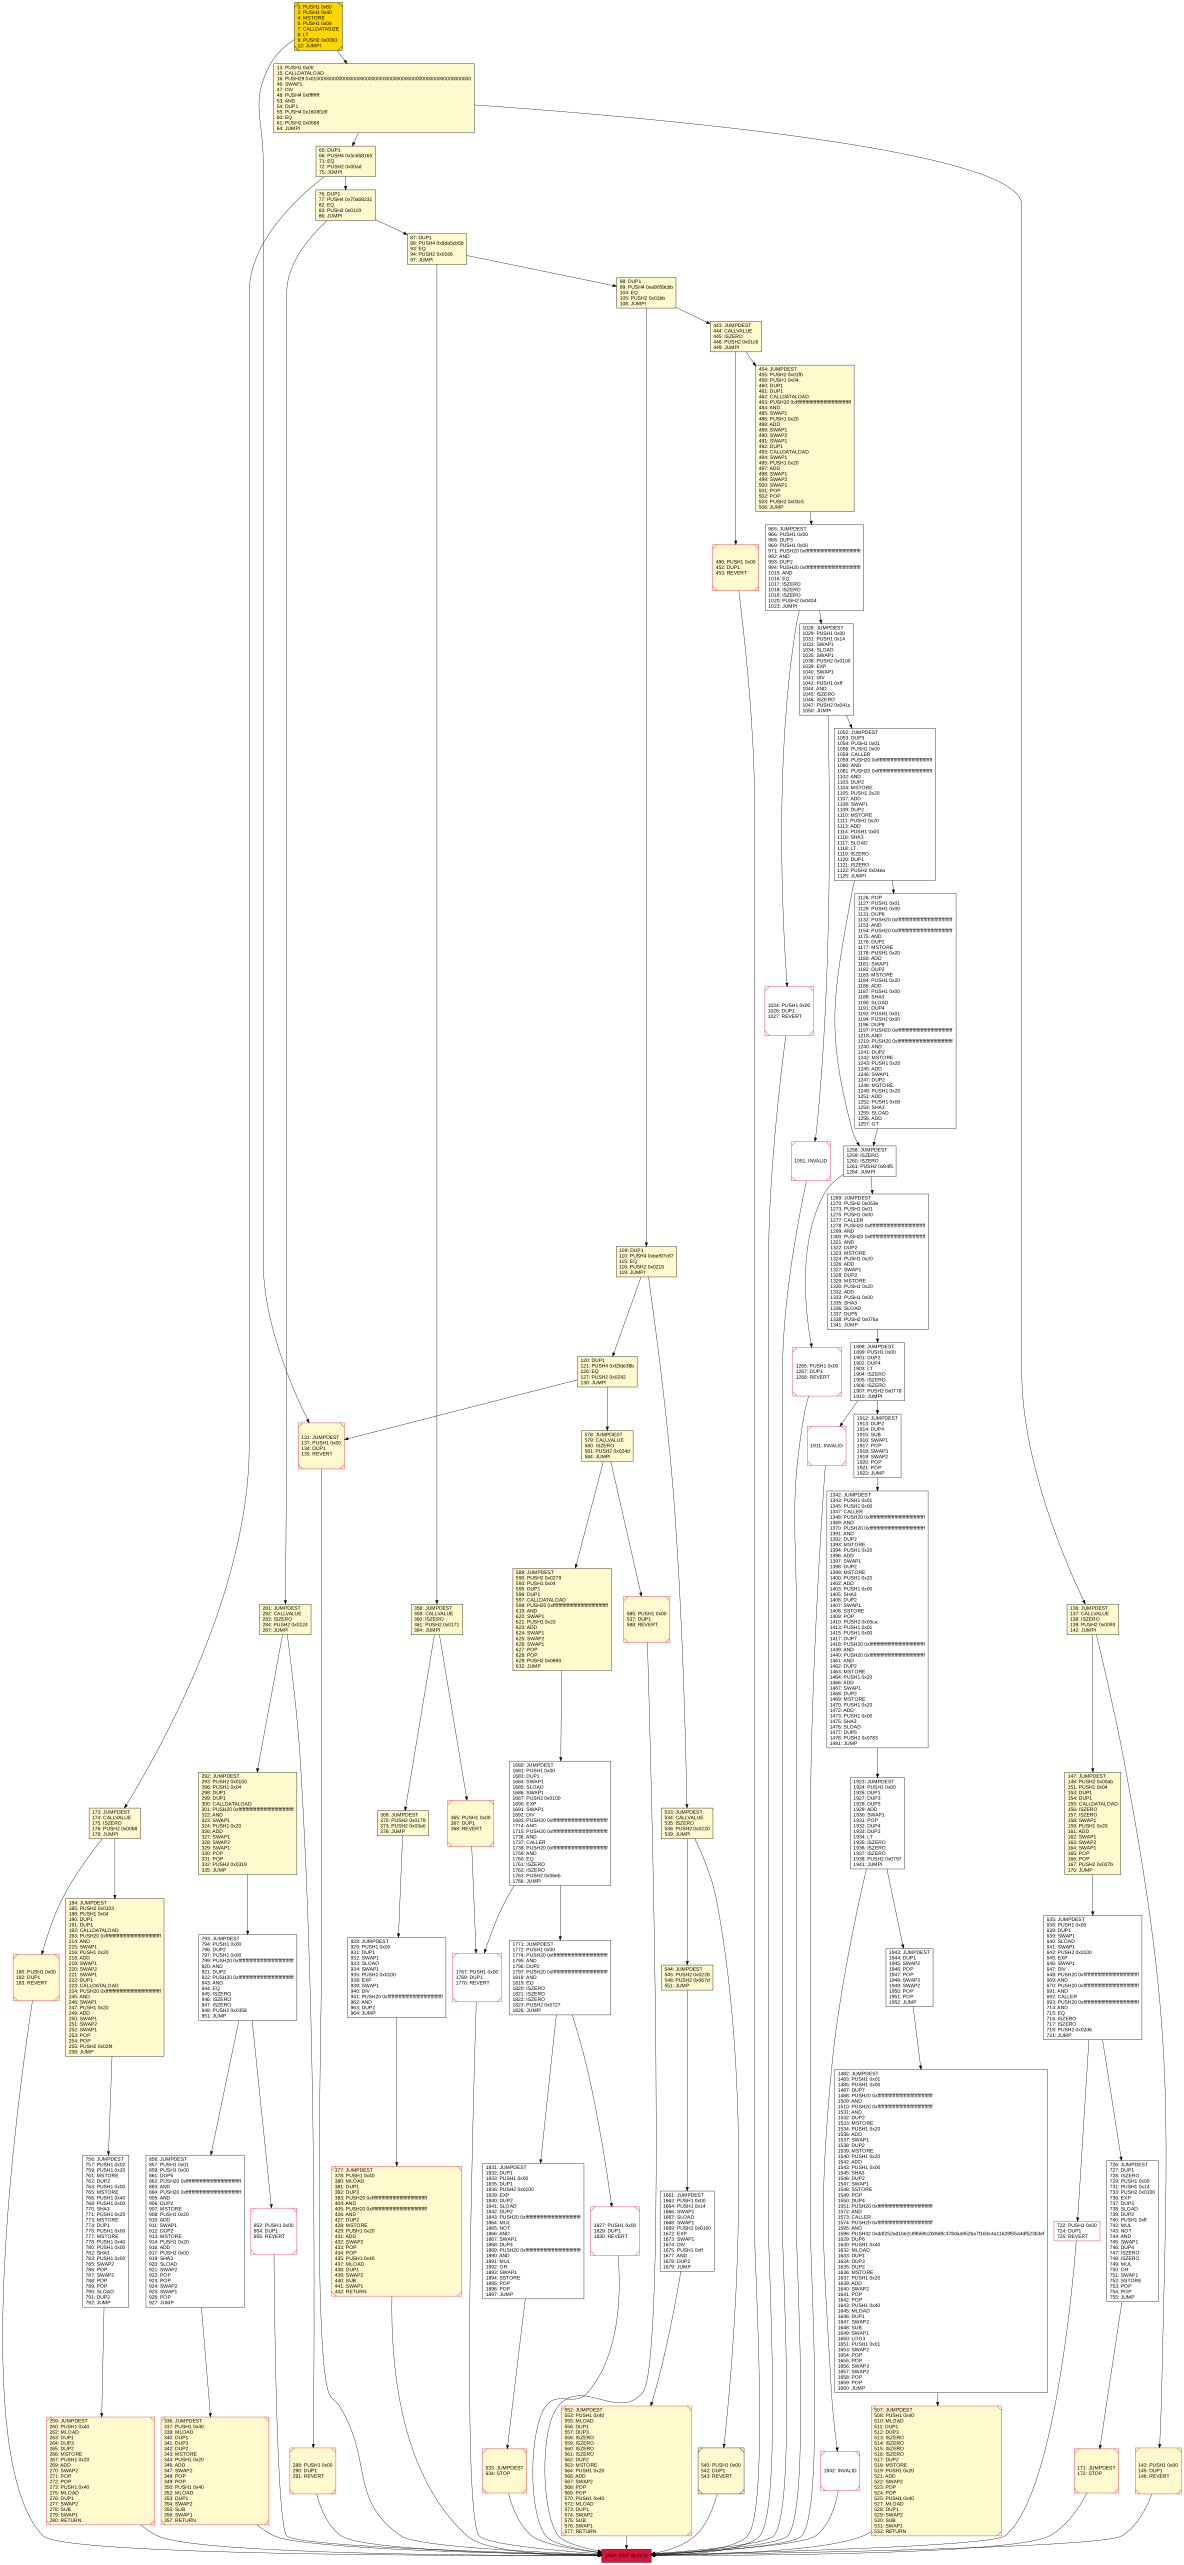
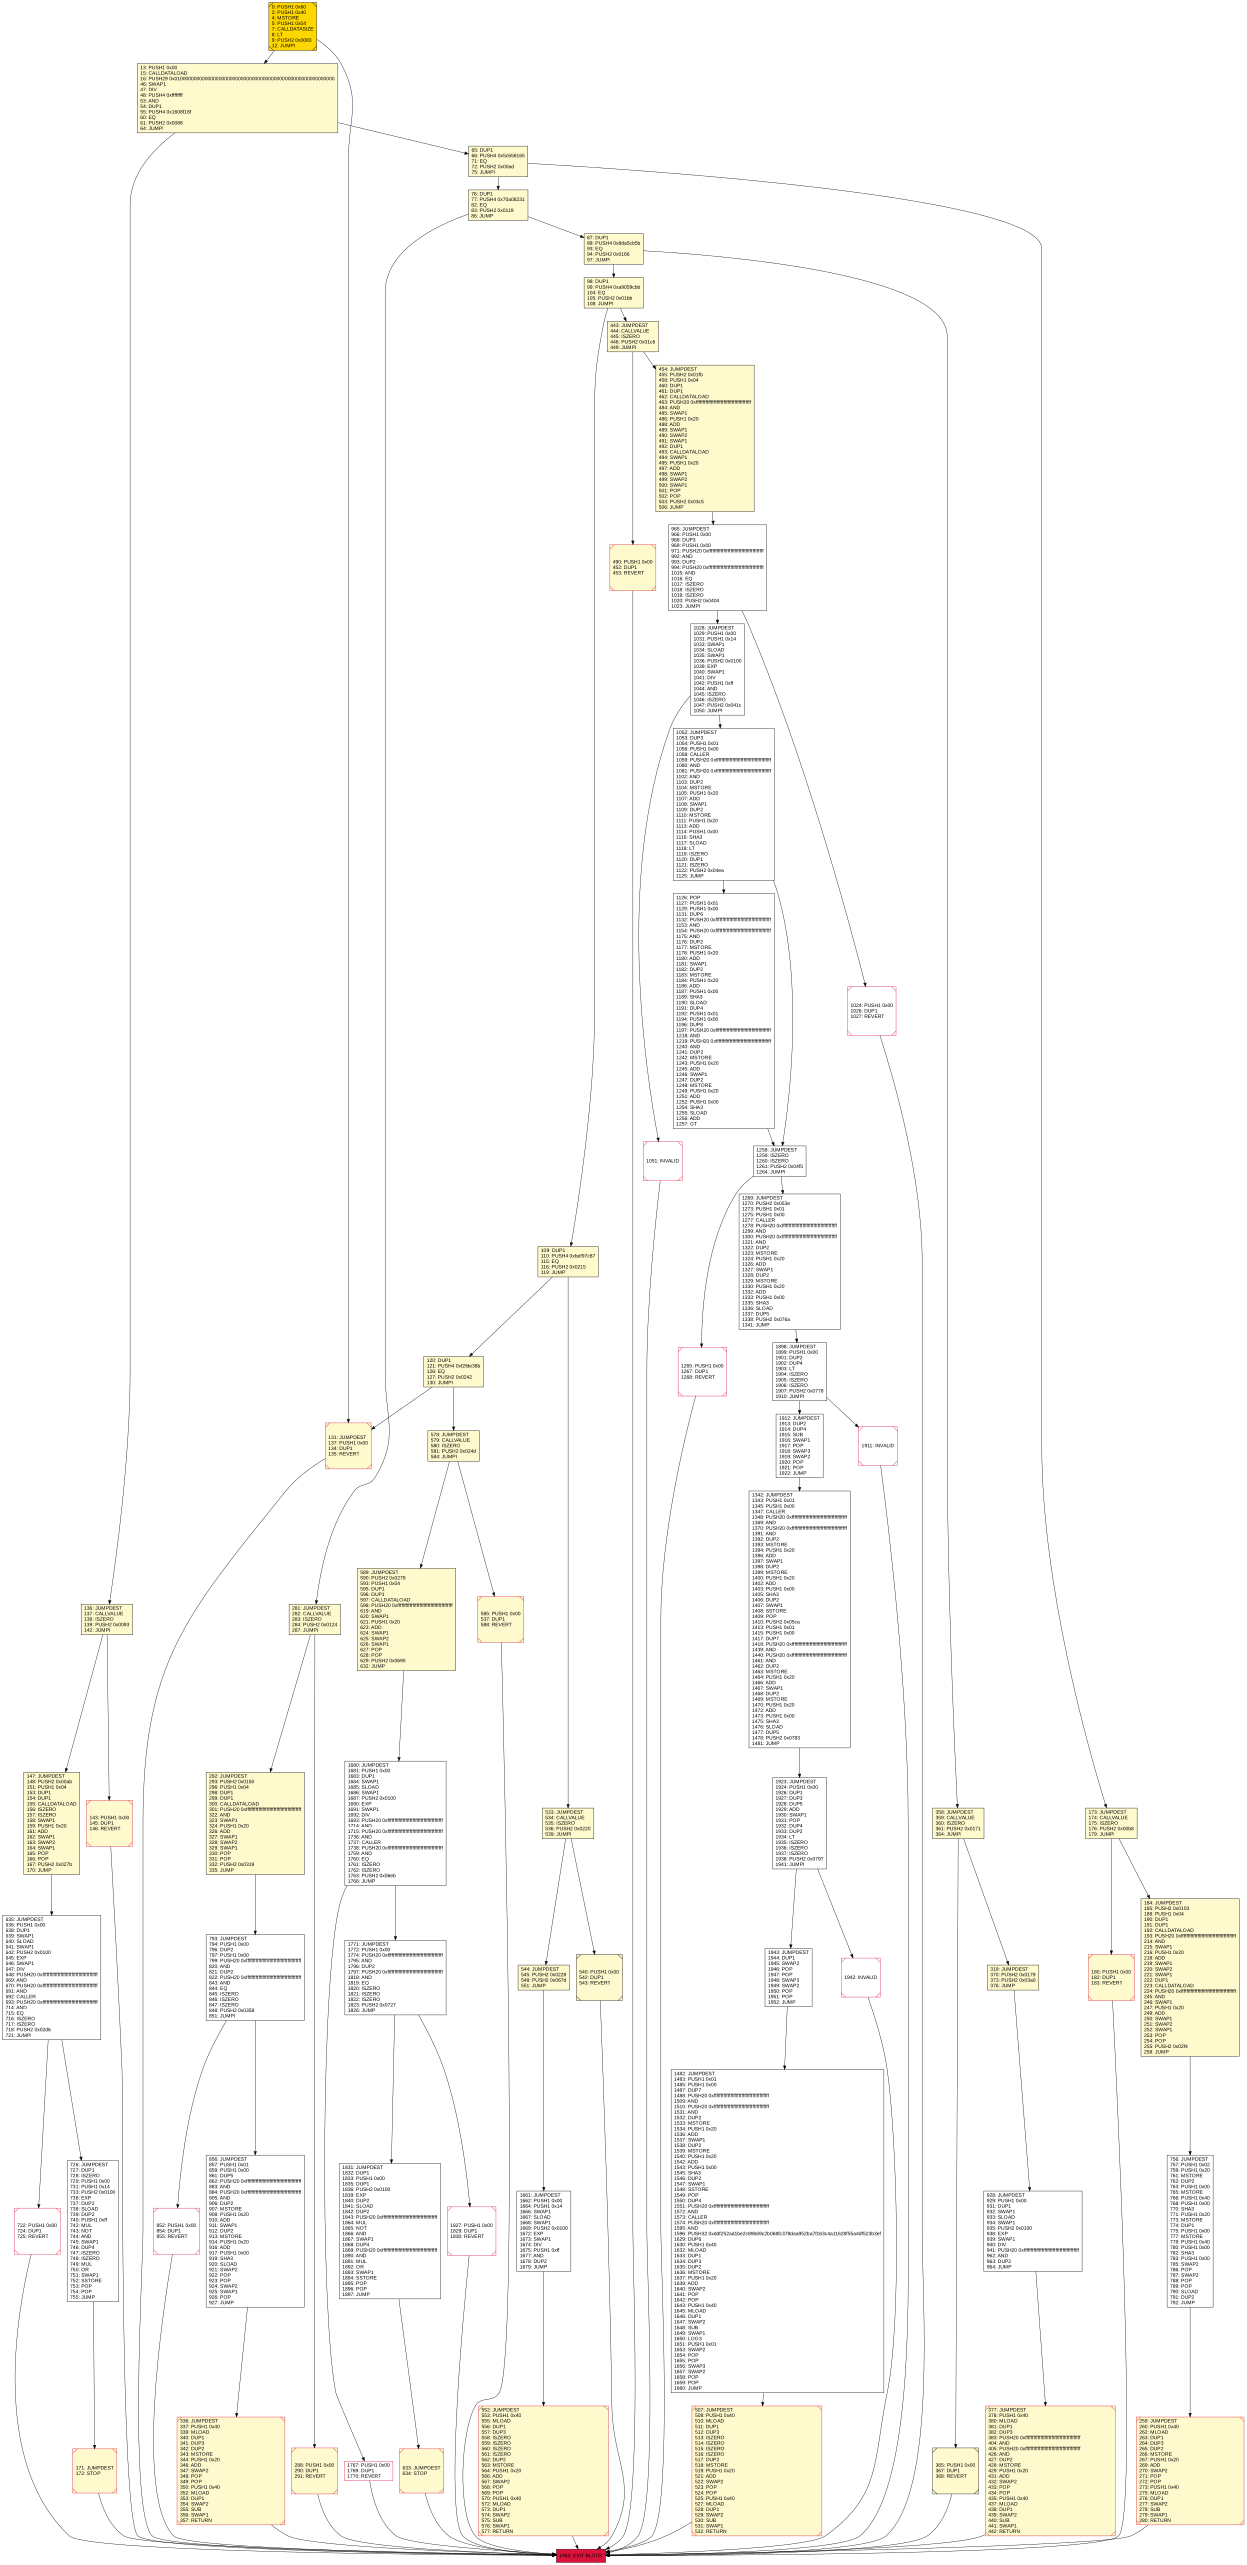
node "369: JUMPDEST 370: PUSH2 0x0179 373: PUSH2 0x03a0 376: JUMP": label "369: JUMPDEST 370: PUSH2 0x0179 373: PUSH2 0x03a0 376: JUMP" -> "319: JUMPDEST 370: PUSH2 0x0179 373: PUSH2 0x03a0 376: JUMP"
node "365: PUSH1 0x00 367: DUP1 368: REVERT": color crimson -> black
edge "365: PUSH1 0x00 367: DUP1 368: REVERT" -> "1767: PUSH1 0x00 1769: DUP1 1770: REVERT": now "365: PUSH1 0x00 367: DUP1 368: REVERT" -> "1953: EXIT BLOCK"
node "1767: PUSH1 0x00 1769: DUP1 1770: REVERT": shape Msquare -> box
node "722: PUSH1 0x00 724: DUP1 725: REVERT": shape box -> Msquare
